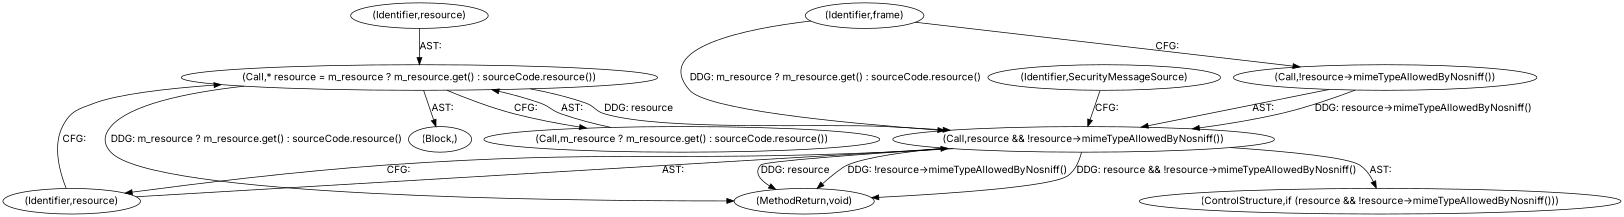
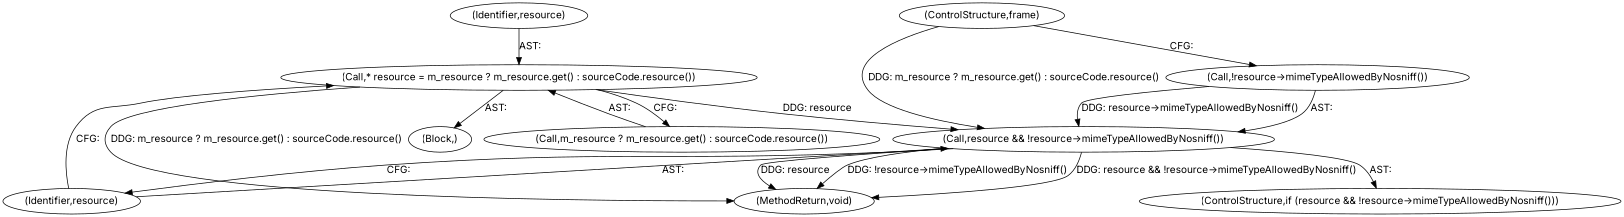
node "(Identifier,frame)": label "(Identifier,frame)" -> "(ControlStructure,frame)"
node "(Identifier,SecurityMessageSource)": removed
